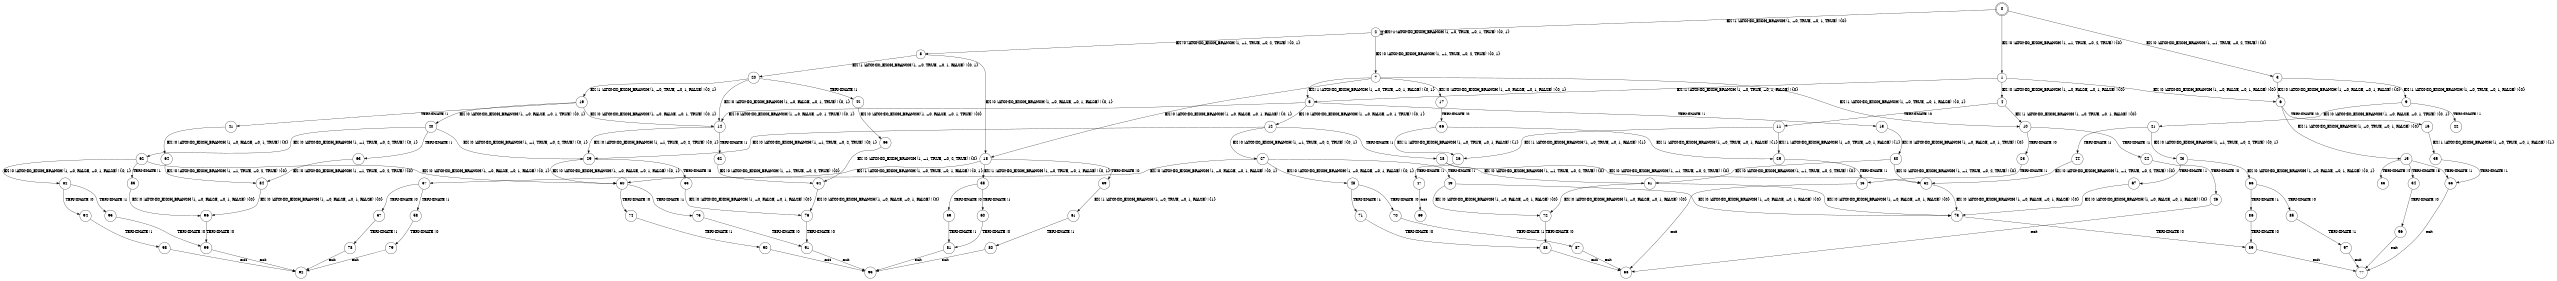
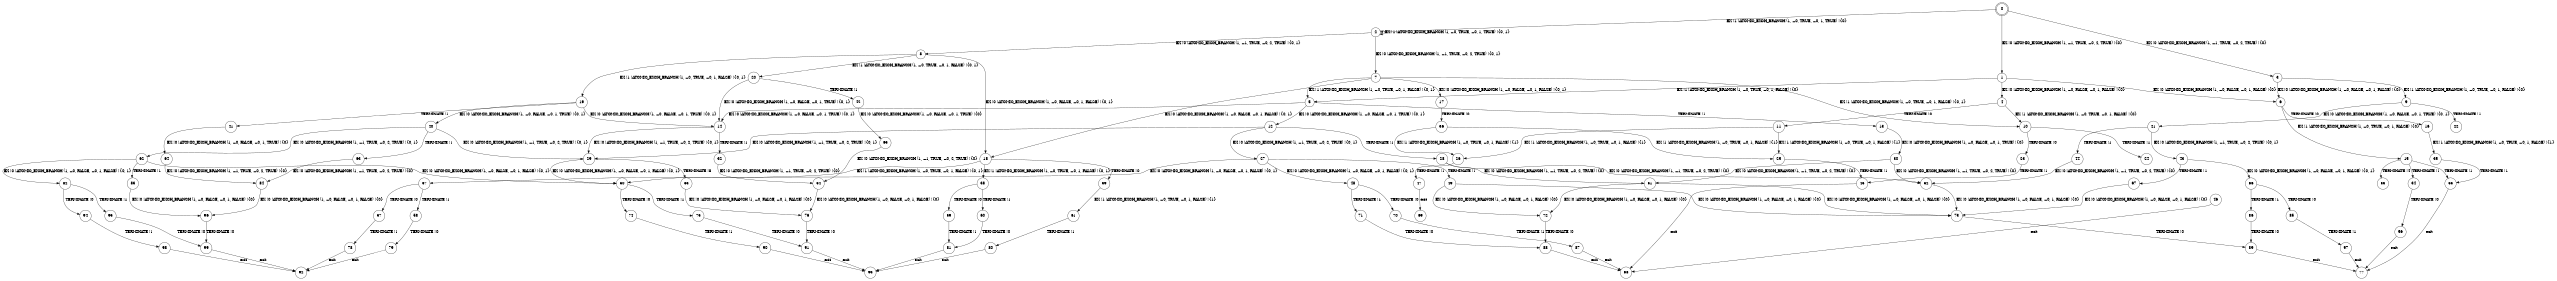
edge "20" -> "19": now "8" -> "19"
edge "24" -> "46": removed, label "TERMINATE !0"
edge "15" -> "34": label "TERMINATE !8" -> "TERMINATE !1"
